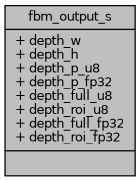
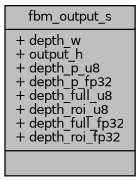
node "fbm_output_s": text "+ depth_h" -> "+ output_h"
